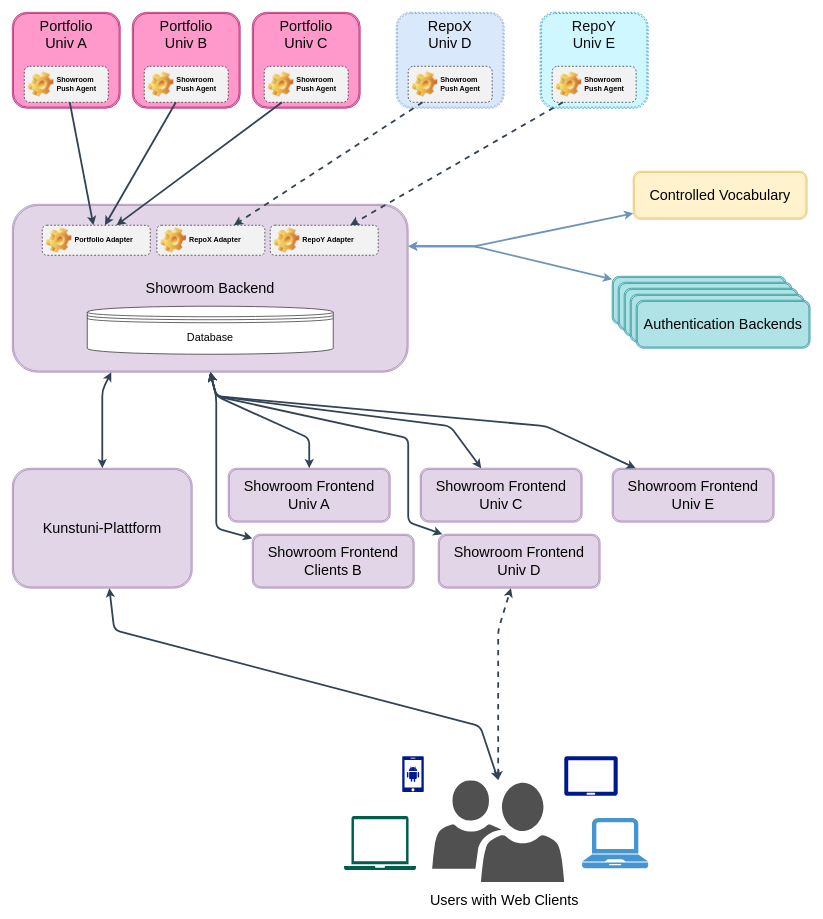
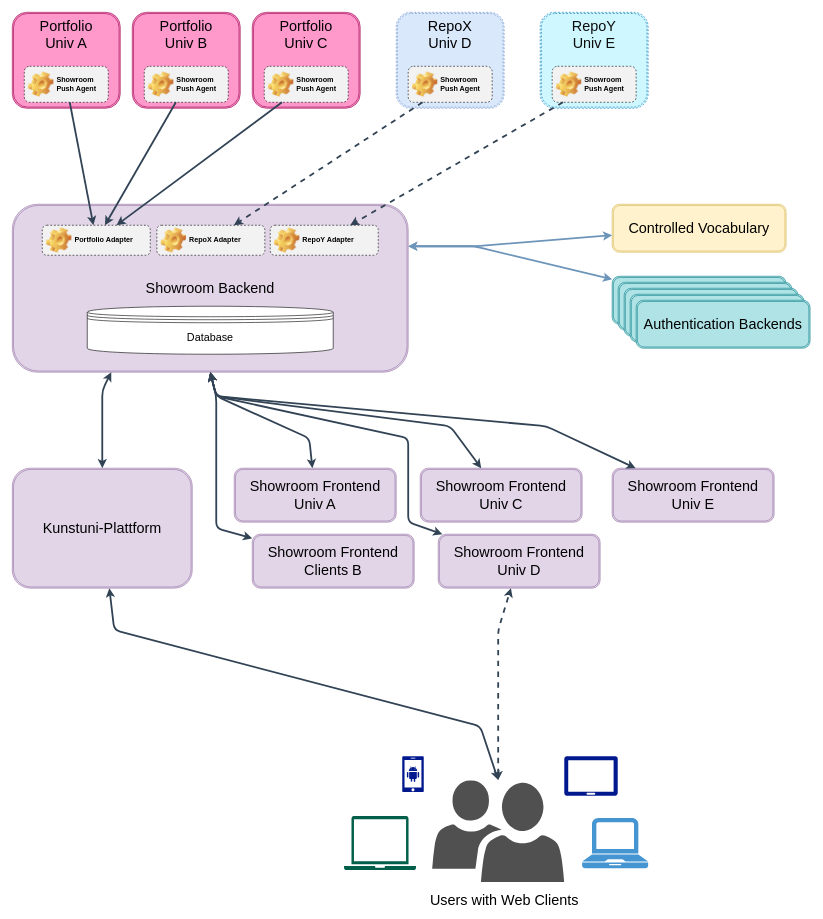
node "Controlled Vocabulary": moved (720, 195) -> (699, 228)
node "Showroom Frontend Univ A": moved (309, 495) -> (315, 495)
